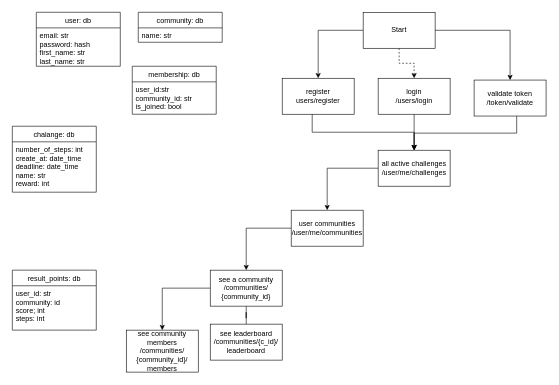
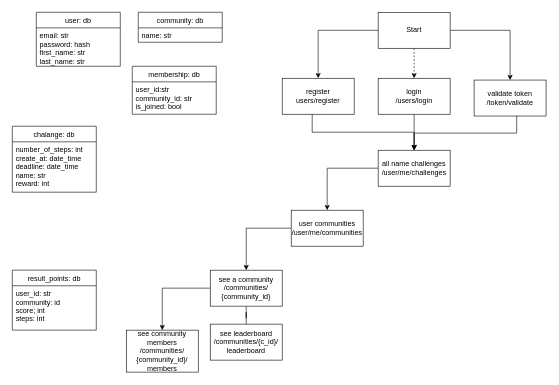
node "Start": moved (399, 30) -> (414, 30)
node "all active challenges /user/me/challenges": label "all active challenges /user/me/challenges" -> "all name challenges /user/me/challenges"
